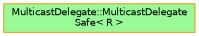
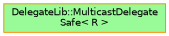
node "MulticastDelegate::MulticastDelegate Safe< R >": label "MulticastDelegate::MulticastDelegate Safe< R >" -> "DelegateLib::MulticastDelegate Safe< R >"
